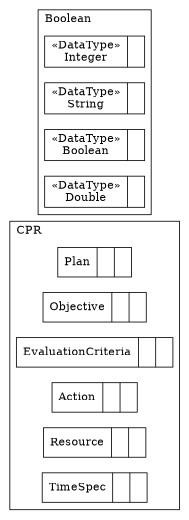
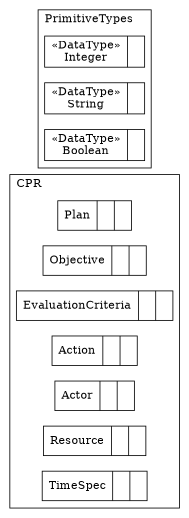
cluster "Boolean": label "Boolean" -> "PrimitiveTypes"
node "Double": removed
node "Actor": added
